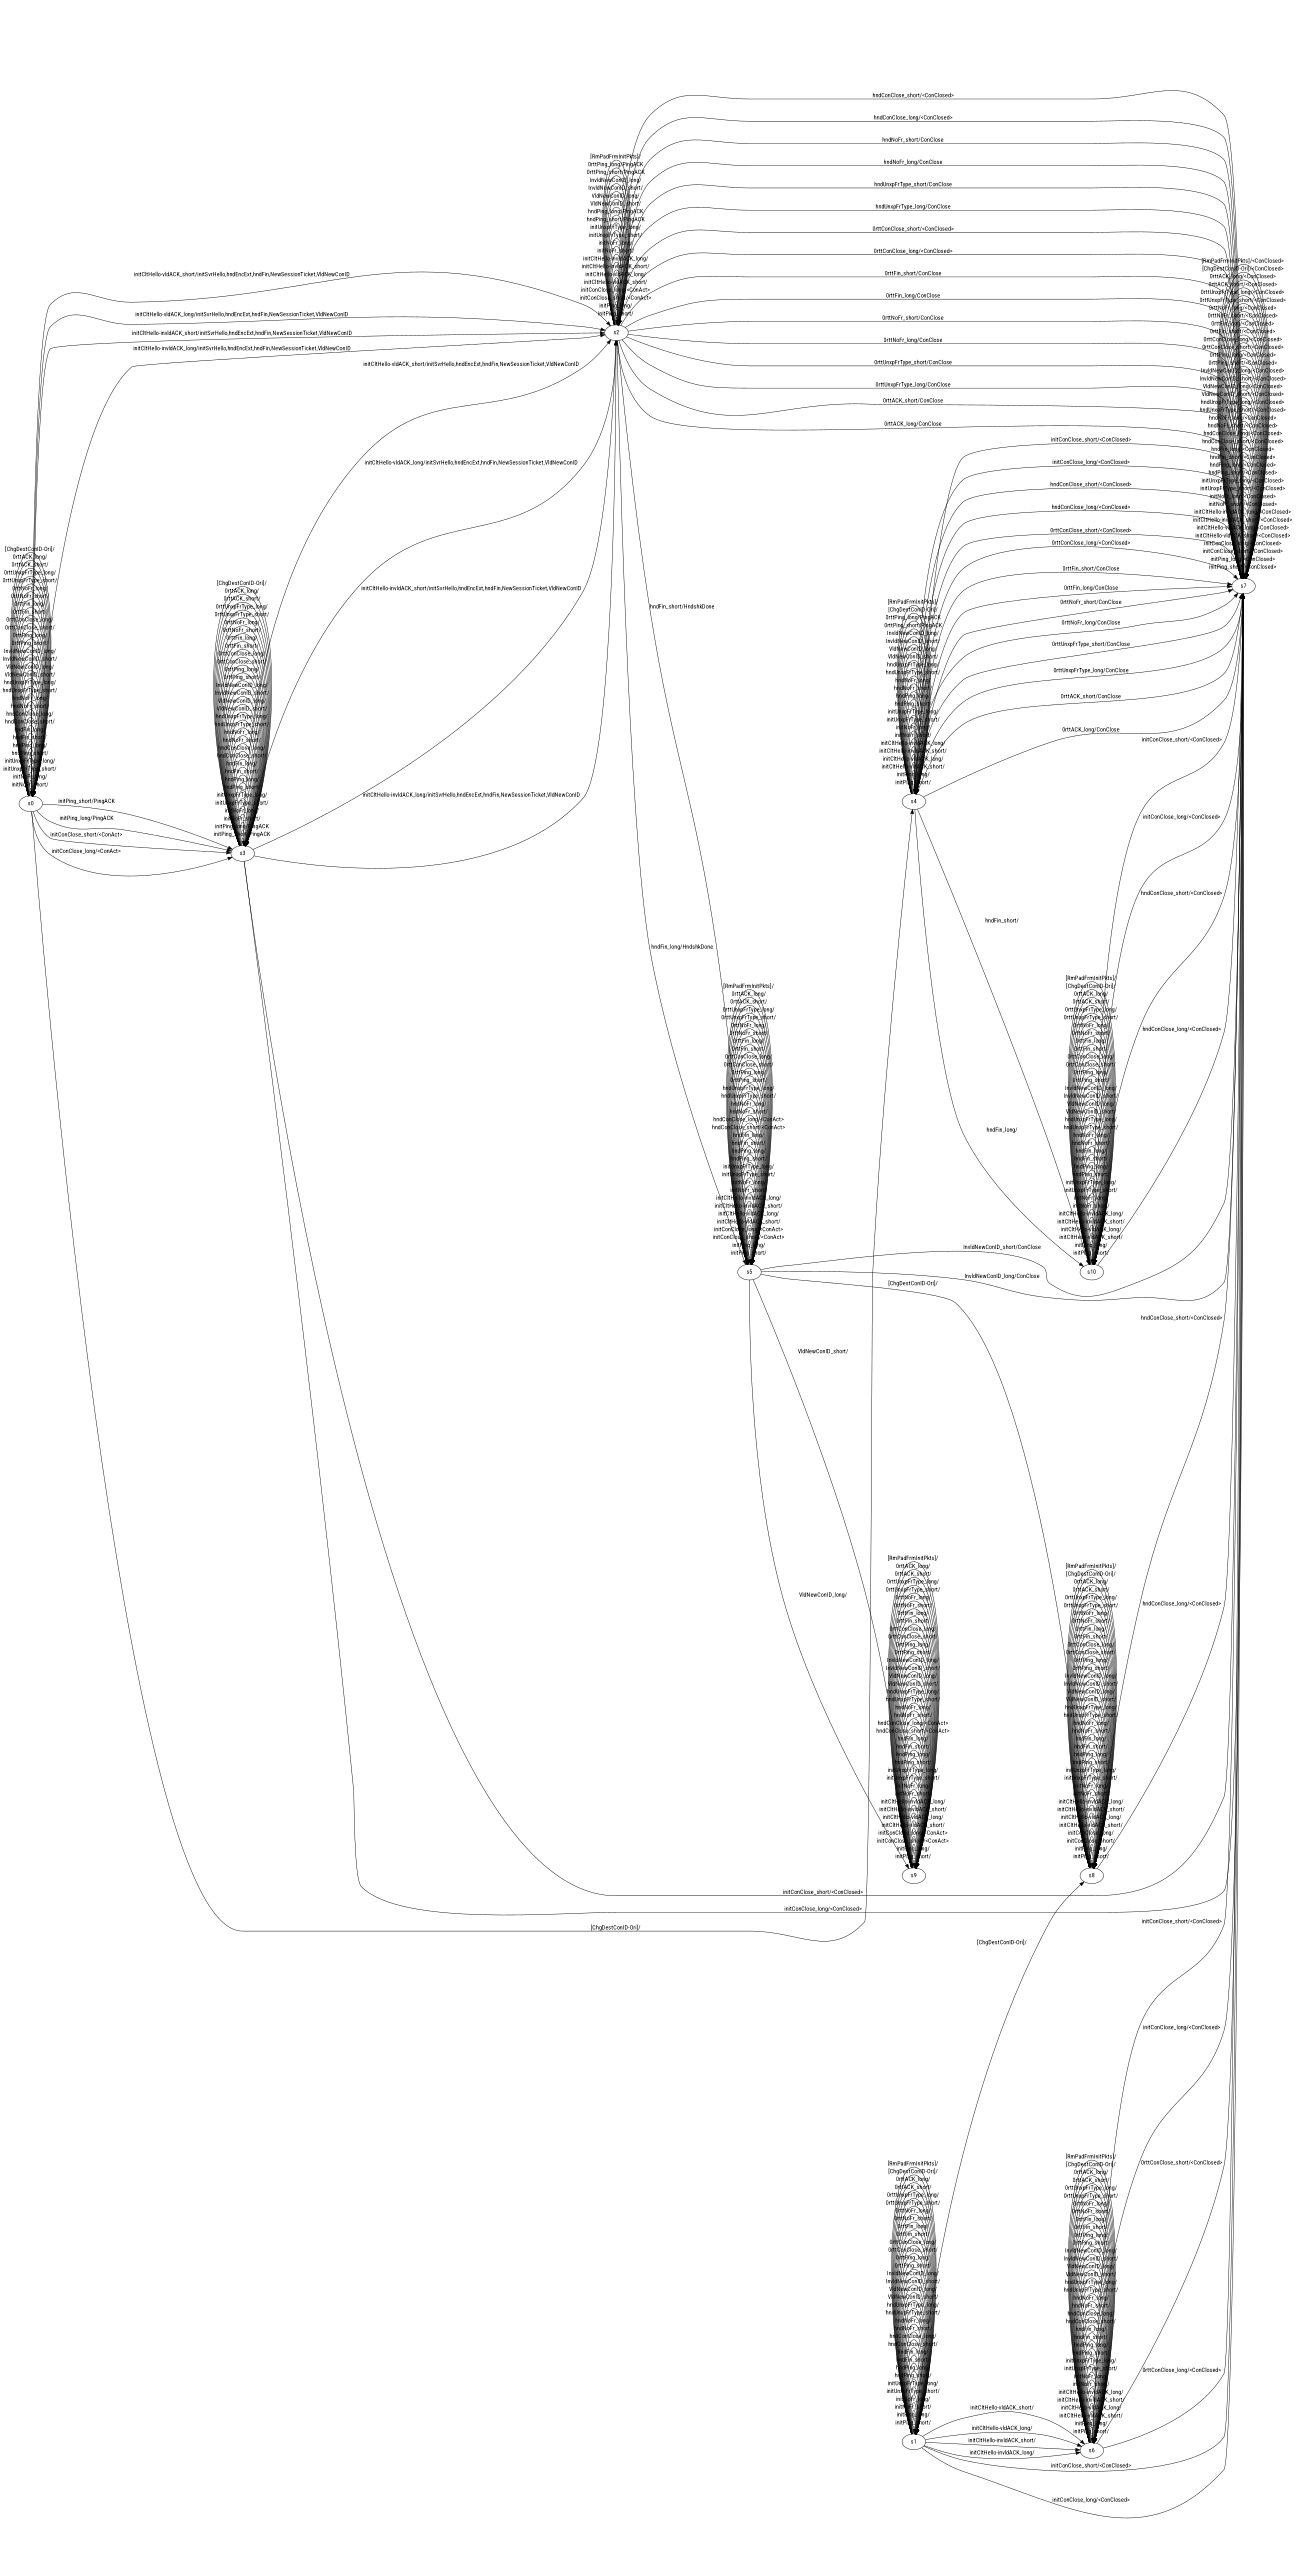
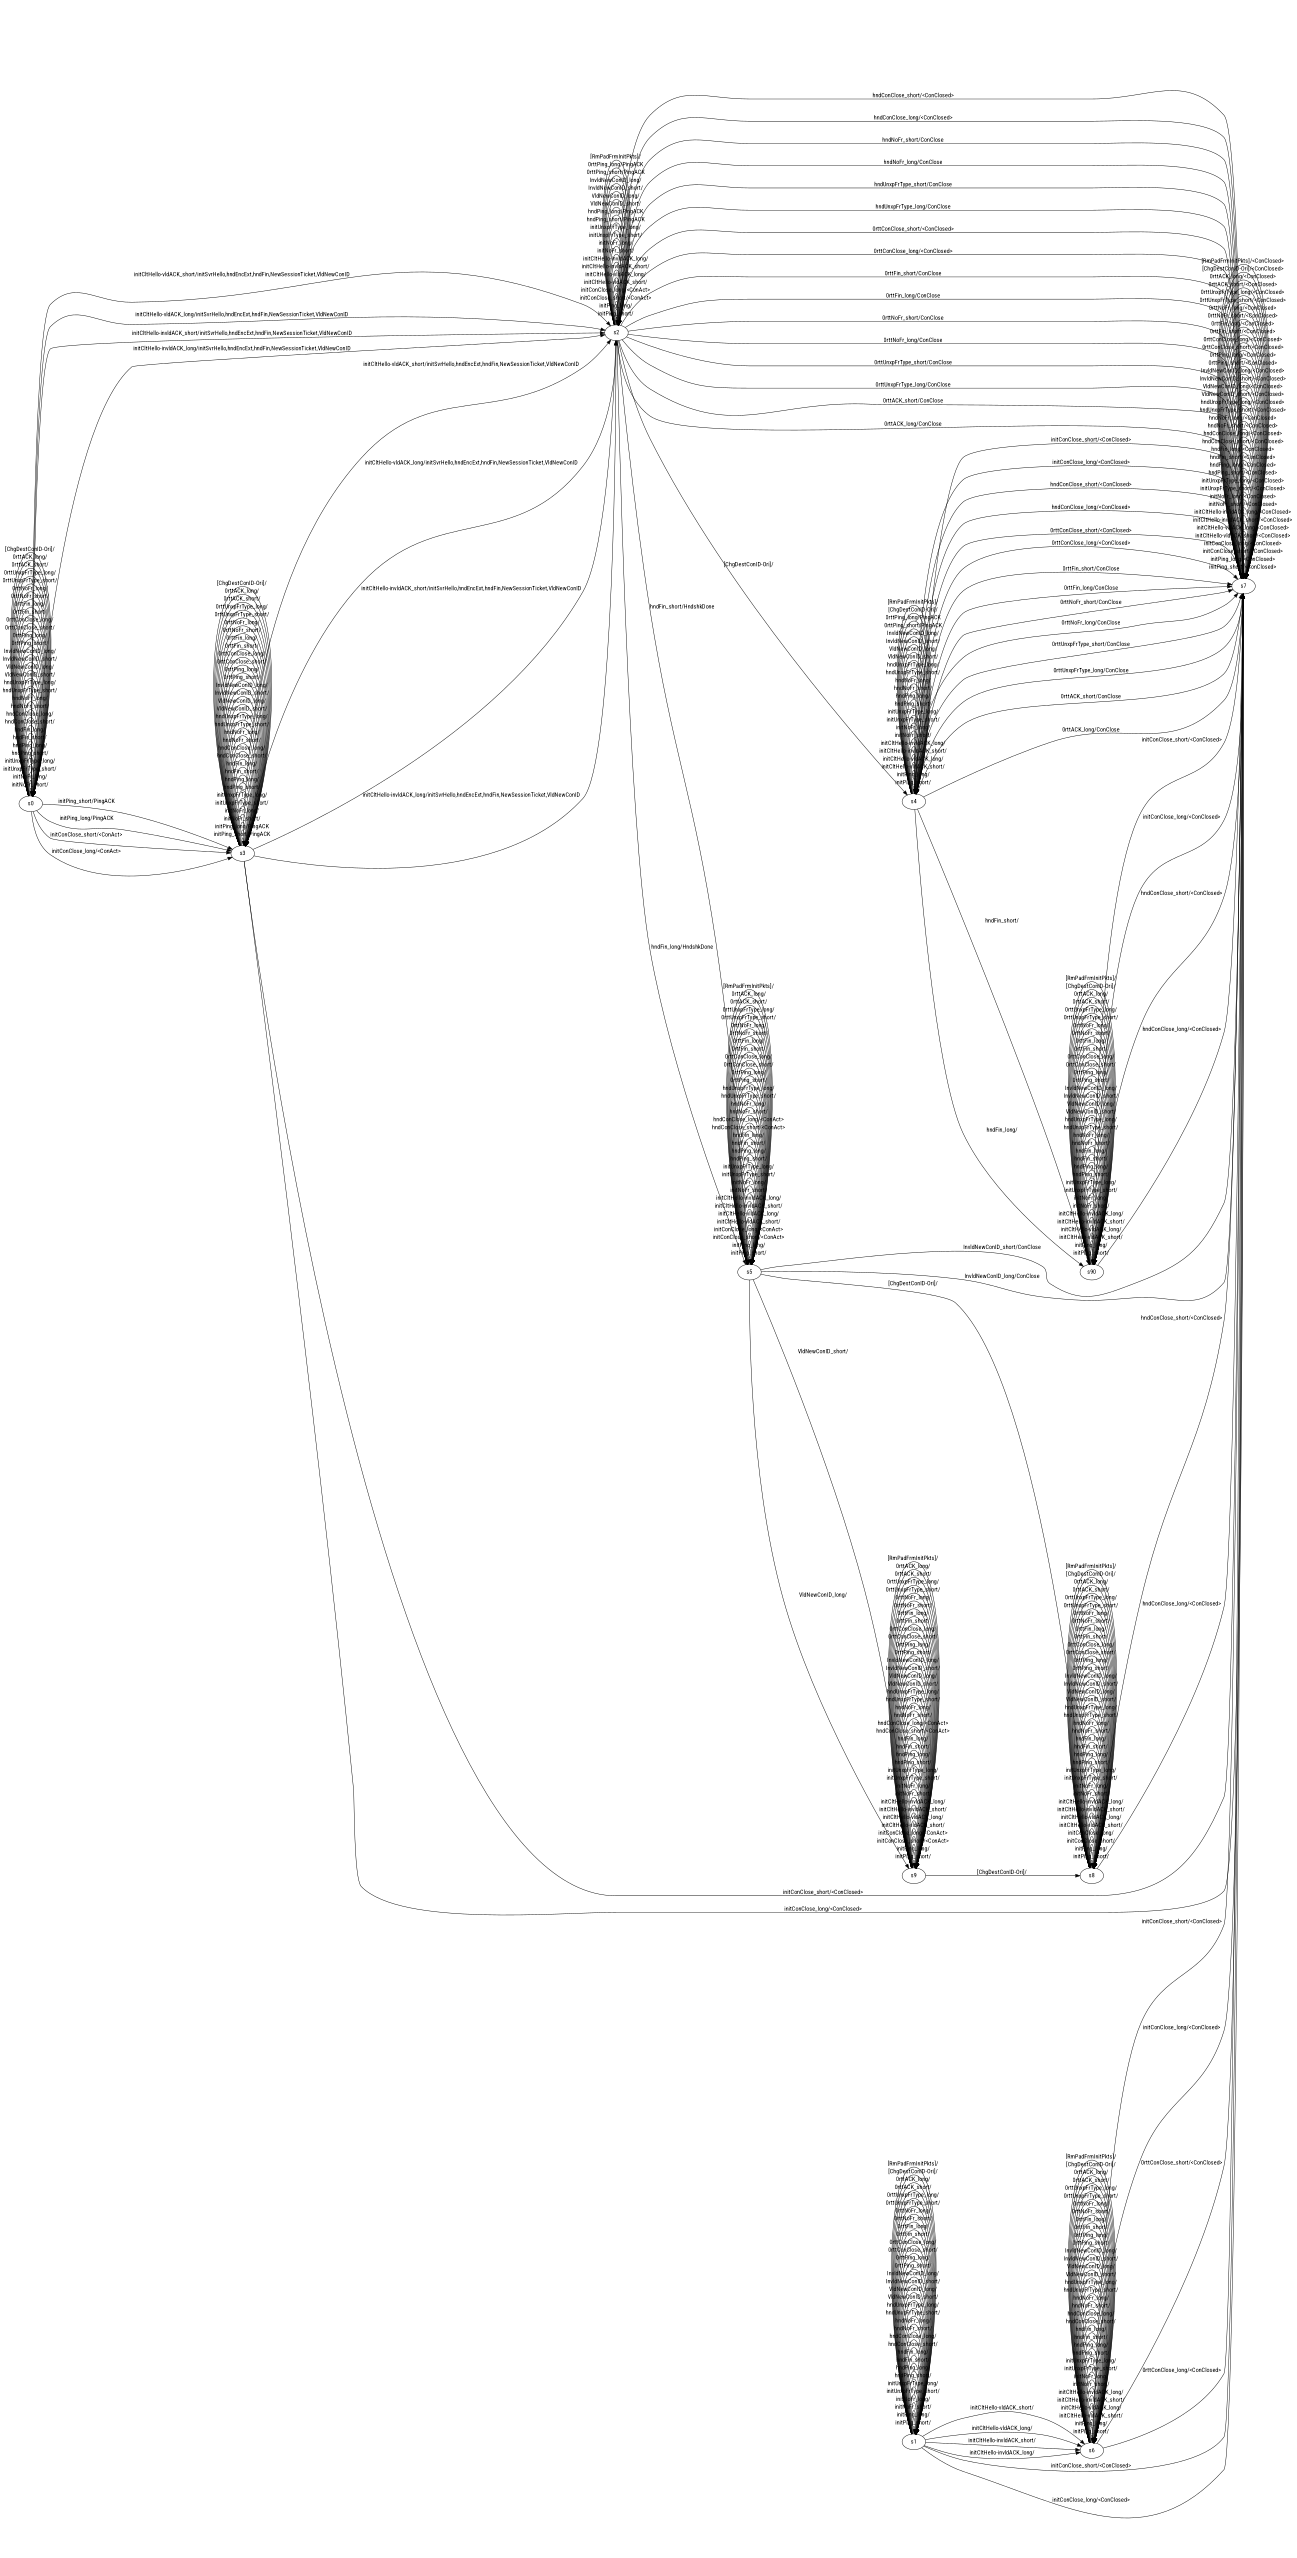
node "s10": label "s10" -> "s90"
edge "s0" -> "s4": now "s2" -> "s4"
edge "s1" -> "s8": now "s9" -> "s8"
